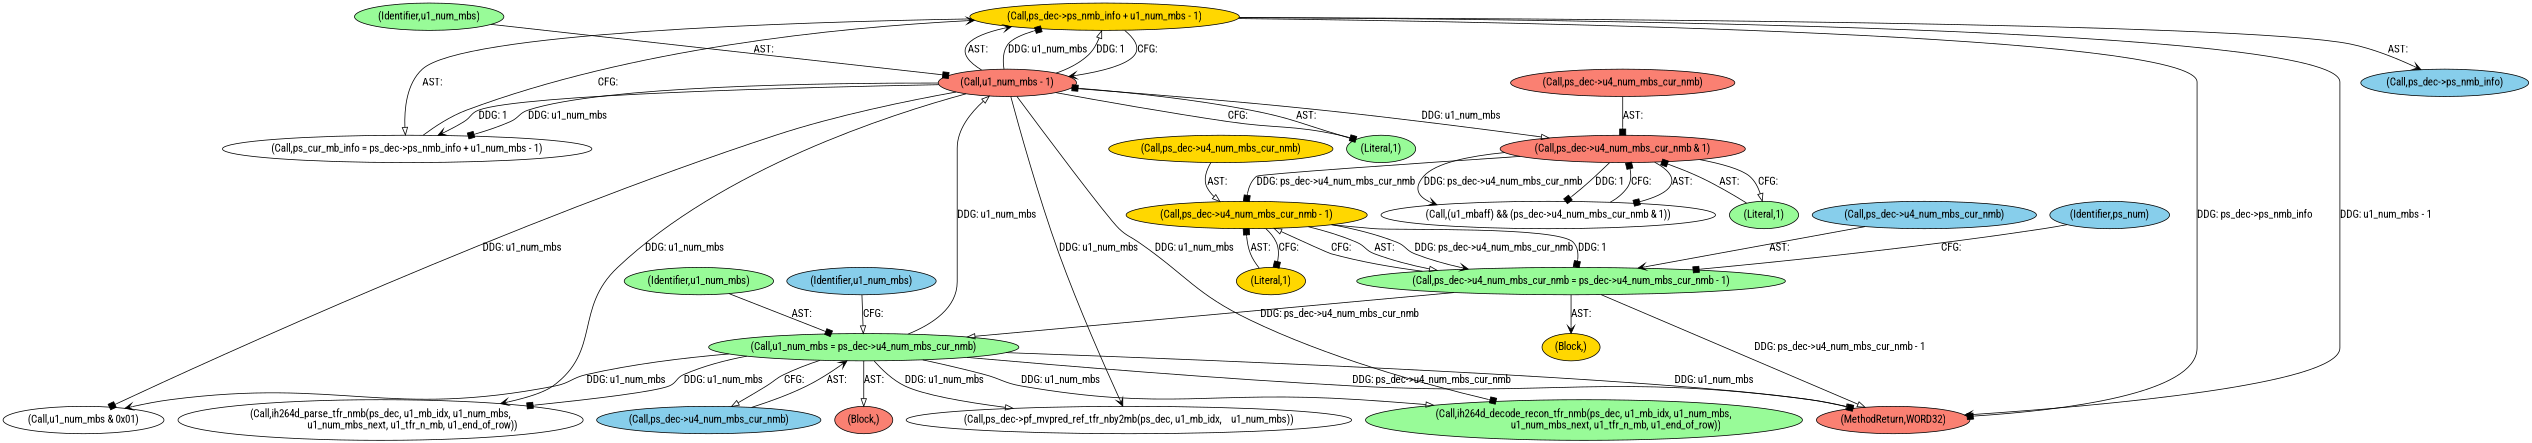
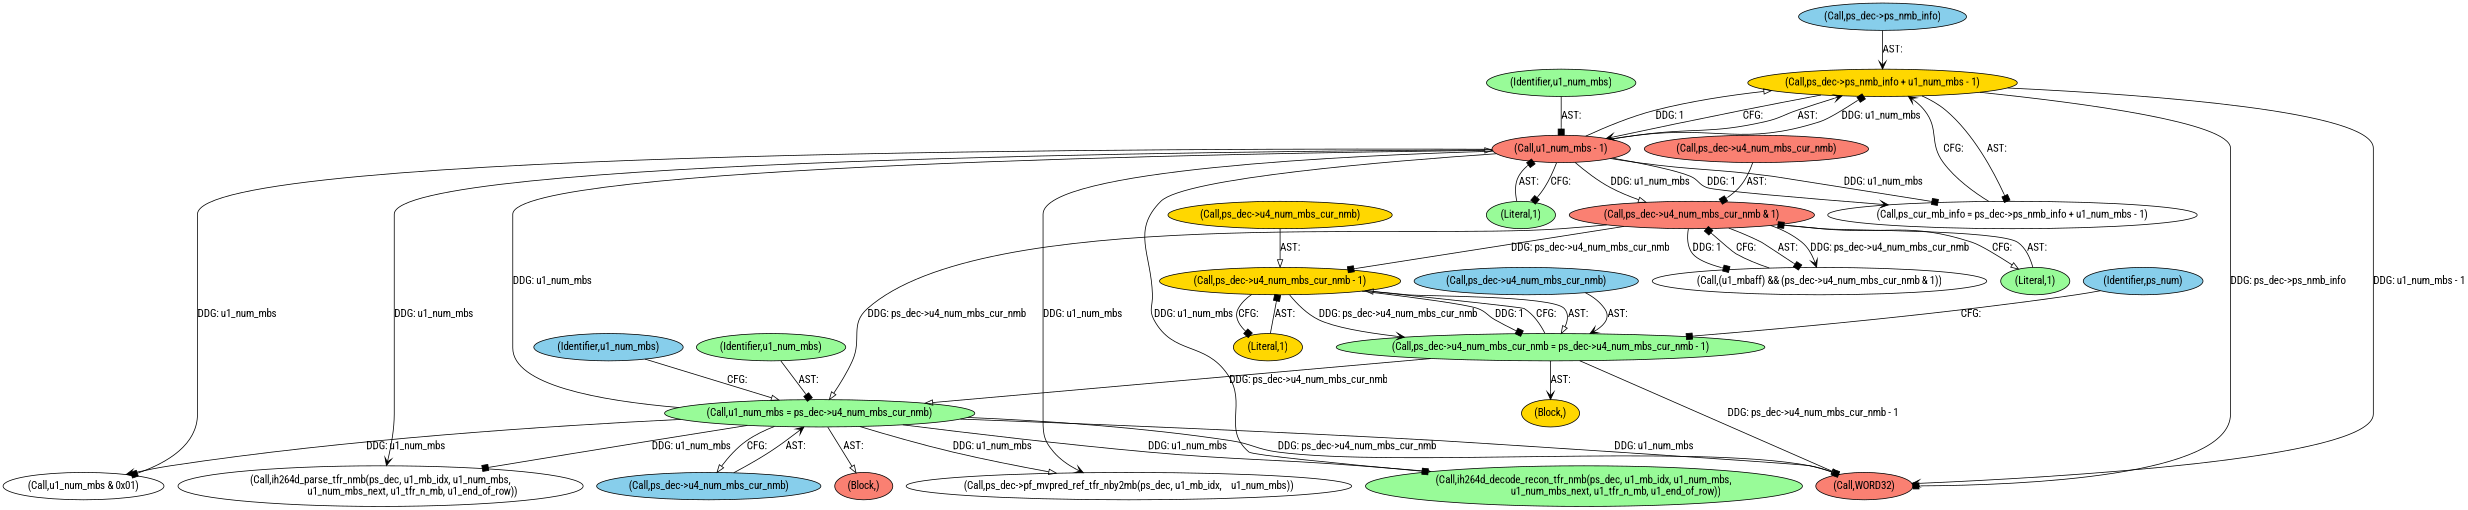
edge "(Call,ps_dec->ps_nmb_info + u1_num_mbs - 1)" -> "(Call,ps_dec->ps_nmb_info)": reversed
edge "(Call,ps_dec->ps_nmb_info + u1_num_mbs - 1)" -> "(Call,ps_cur_mb_info = ps_dec->ps_nmb_info + u1_num_mbs - 1)": arrowhead onormal -> box
edge "(Call,ps_dec->u4_num_mbs_cur_nmb & 1)" -> "(Call,u1_num_mbs = ps_dec->u4_num_mbs_cur_nmb)": added, label "DDG: ps_dec->u4_num_mbs_cur_nmb"
node "(MethodReturn,WORD32)": label "(MethodReturn,WORD32)" -> "(Call,WORD32)"
